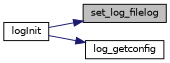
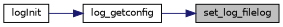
edge "logInit" -> "set_log_filelog": now "log_getconfig" -> "set_log_filelog"
